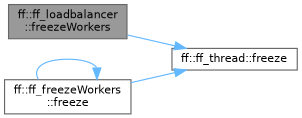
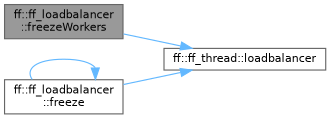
node "ff::ff_thread::freeze": label "ff::ff_thread::freeze" -> "ff::ff_thread::loadbalancer"
node "ff::ff_freezeWorkers ::freeze": label "ff::ff_freezeWorkers ::freeze" -> "ff::ff_loadbalancer ::freeze"
